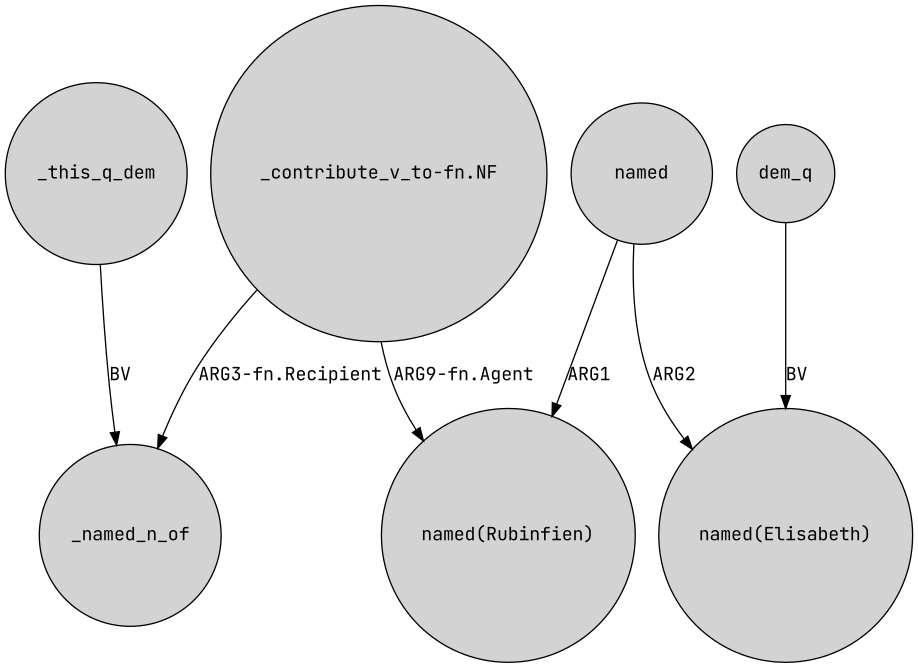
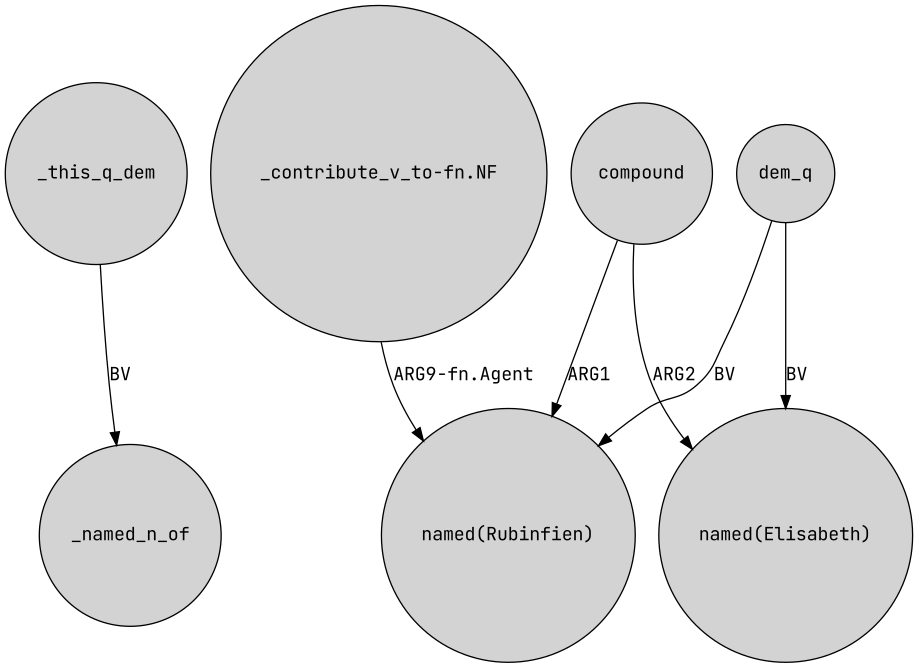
node "named": label "named" -> "compound"
edge "dem_q" -> "named(Rubinfien)": added, label "BV"
edge "_contribute_v_to-fn.NF" -> "_named_n_of": removed, label "ARG3-fn.Recipient"
